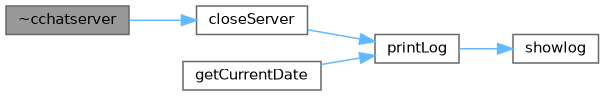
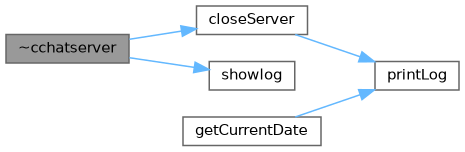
edge "printLog" -> "showlog": now "~cchatserver" -> "showlog"
